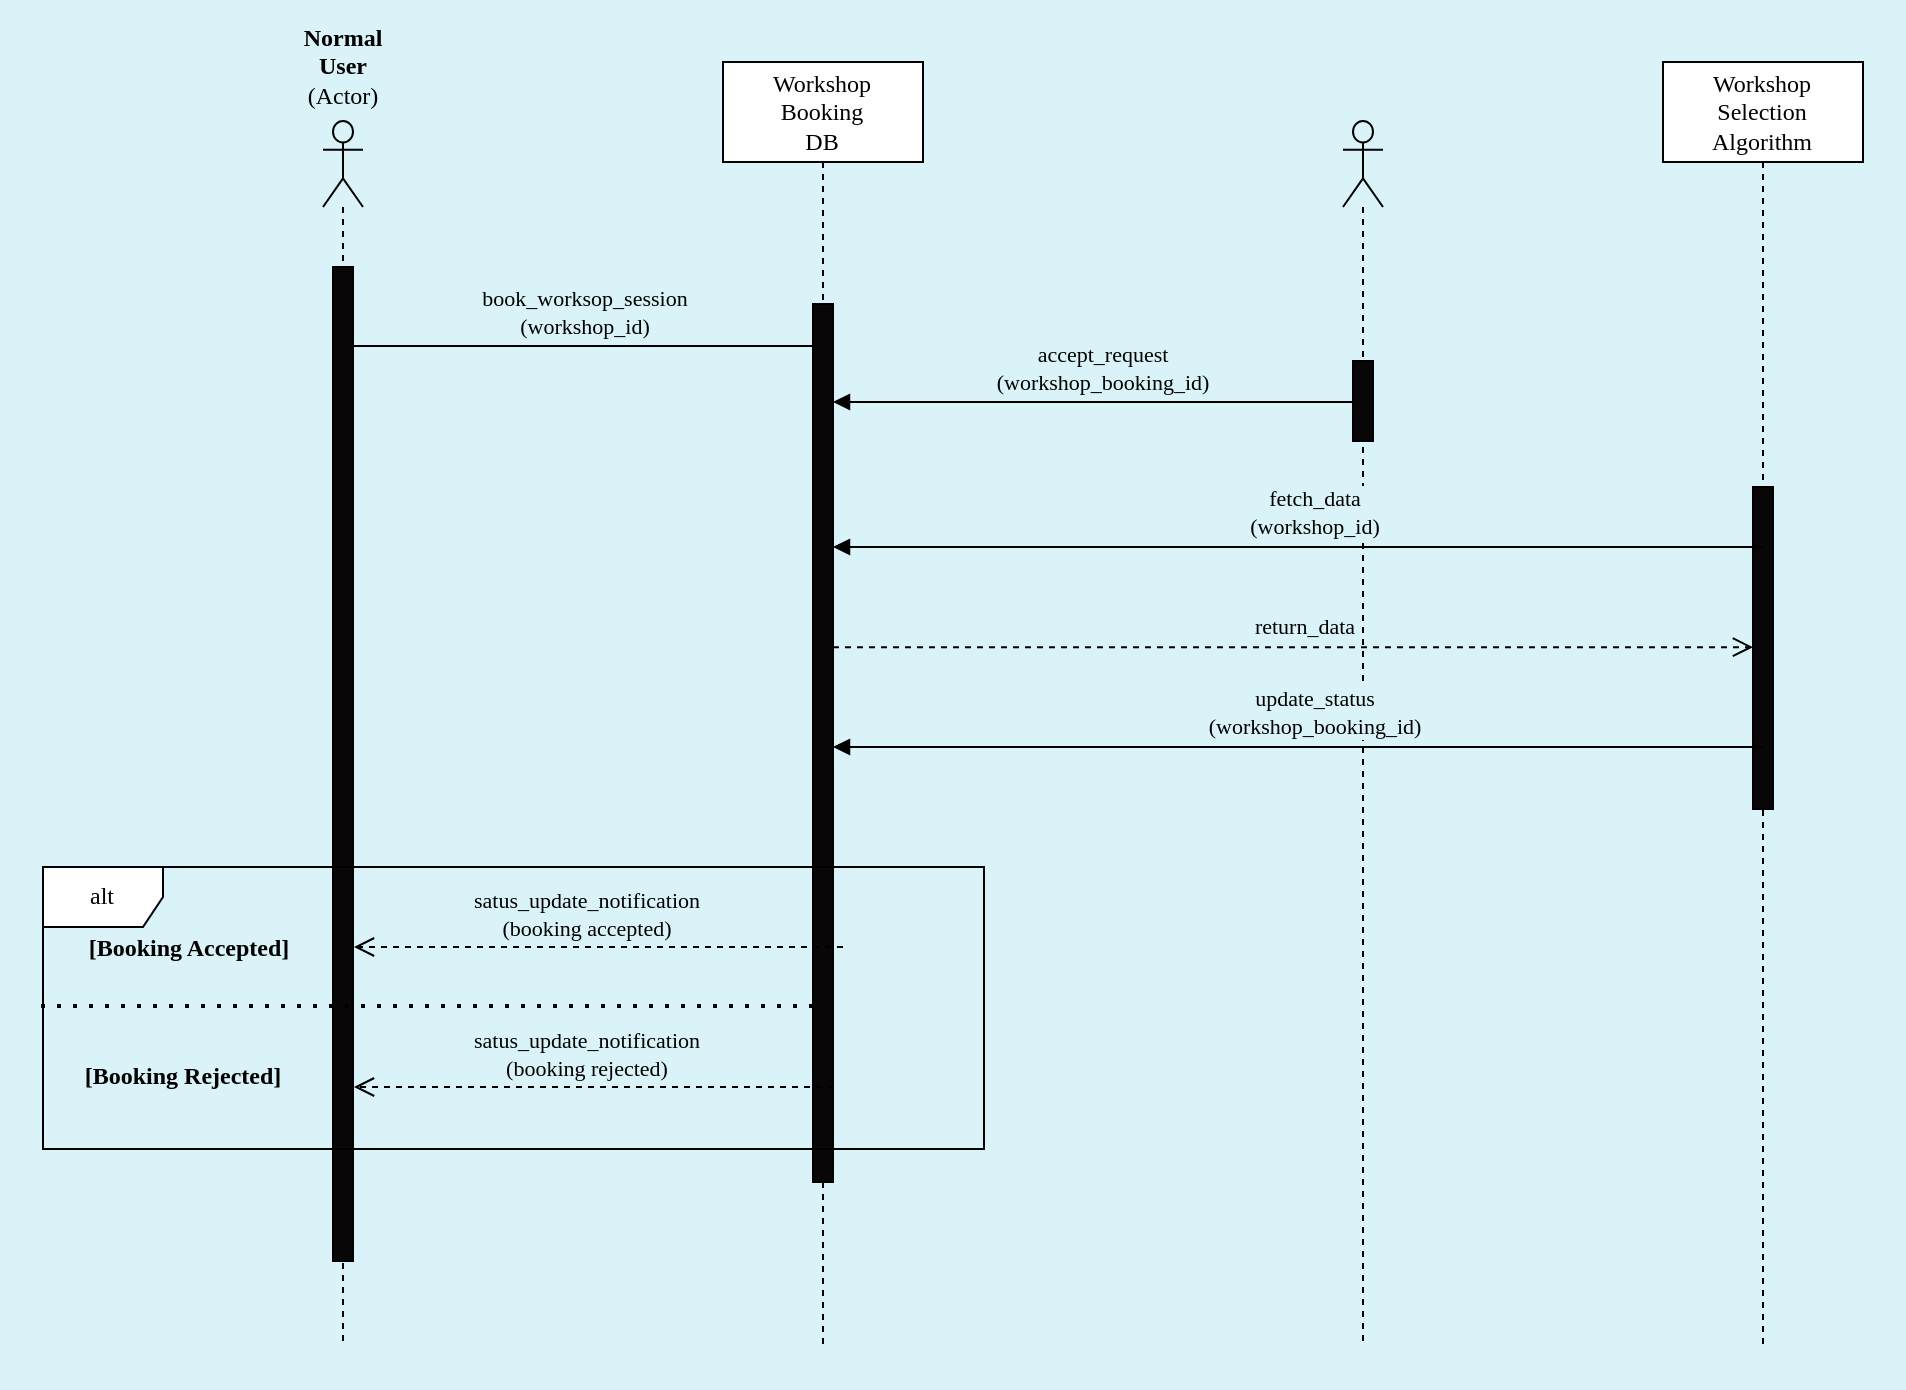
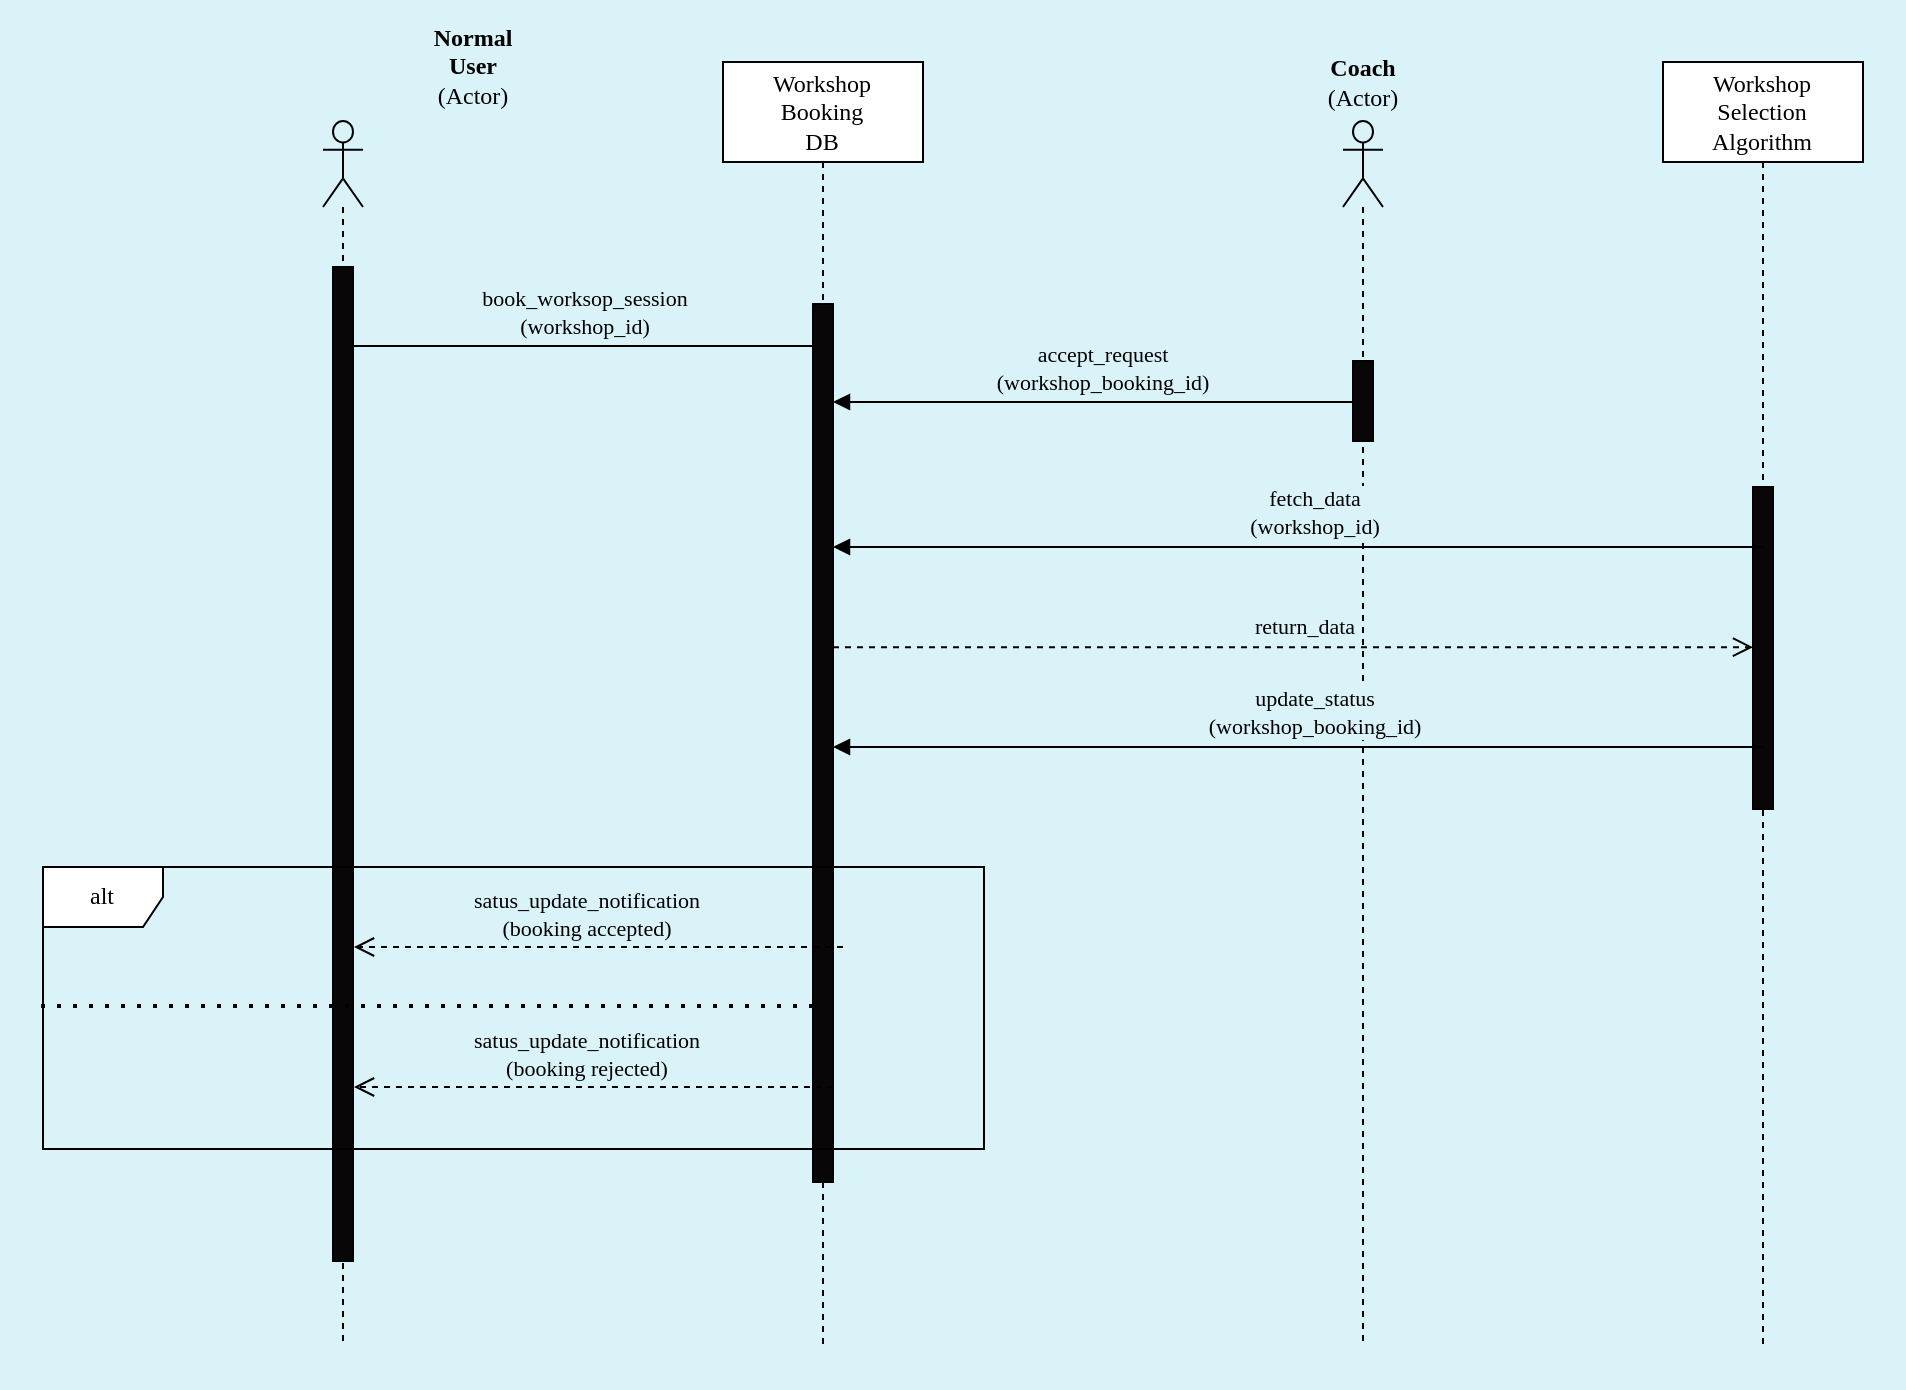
node "Normal User (Actor)": moved (343, 67) -> (473, 67)
node "Coach (Actor)": added
node "[Booking Accepted]": removed
node "[Booking Rejected]": removed
